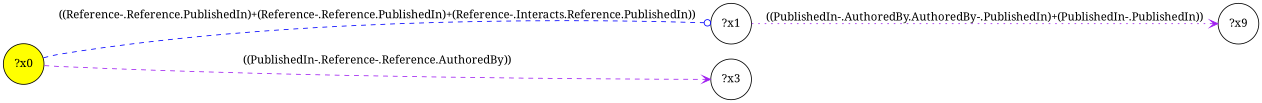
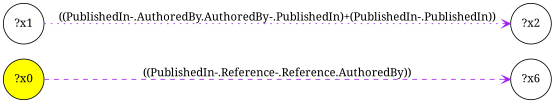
node "?x9": label "?x9" -> "?x2"
edge "?x0" -> "?x1": removed, label "((Reference-.Reference.PublishedIn)+(Reference-.Reference.PublishedIn)+(Reference-.Interacts.Reference.PublishedIn))"
node "?x3": label "?x3" -> "?x6"
